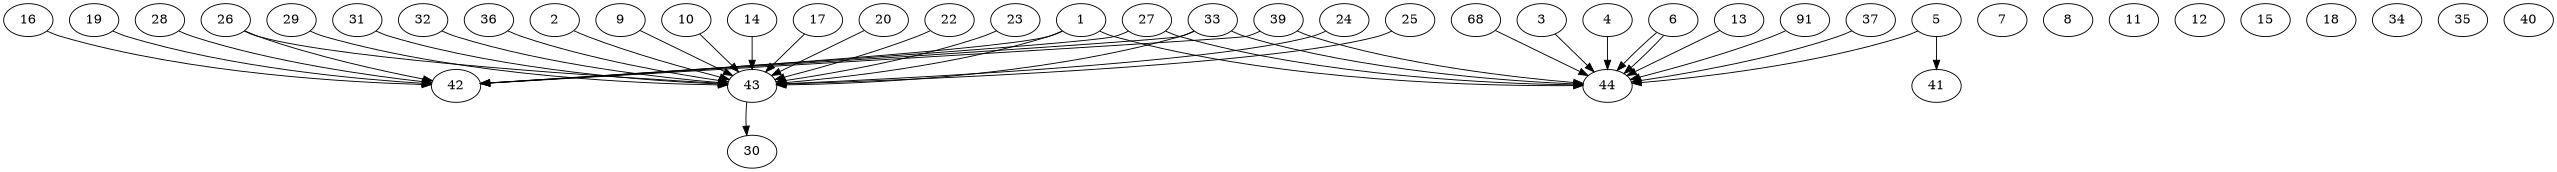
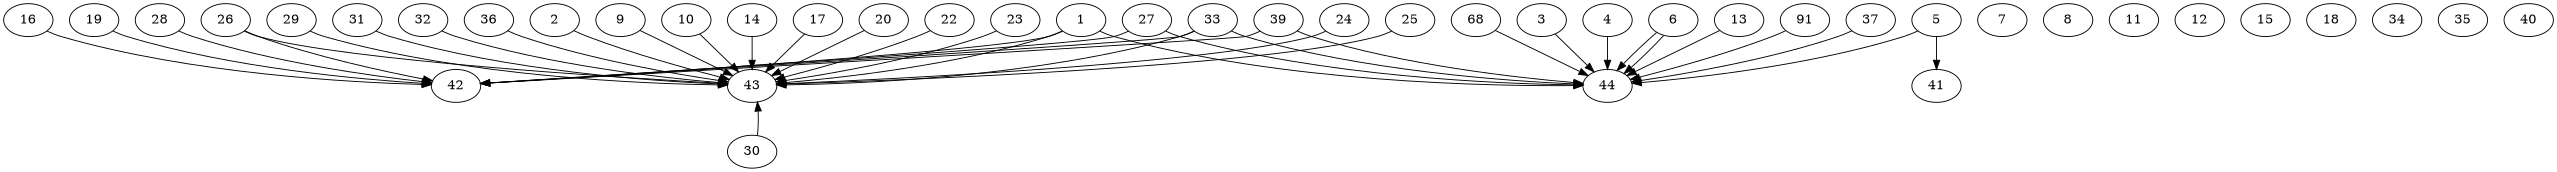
edge "43" -> "30": reversed
